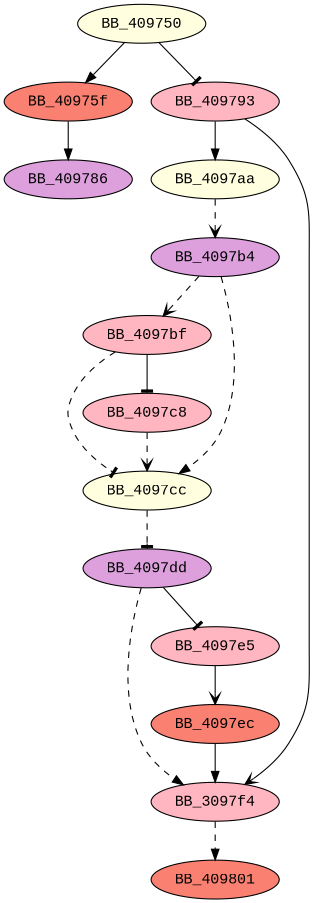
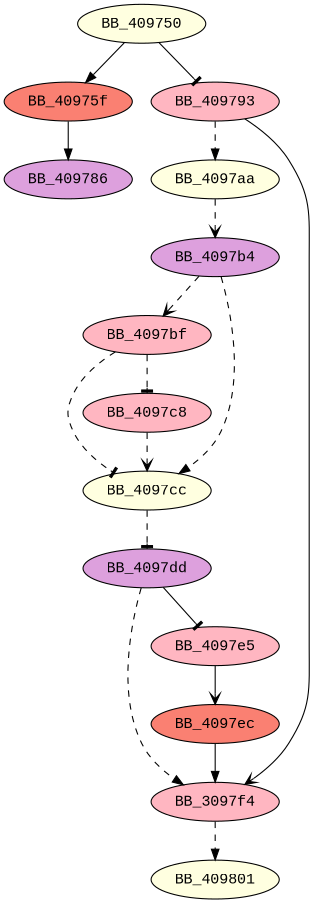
edge "BB_409793" -> "BB_4097aa": style solid -> dashed
edge "BB_4097bf" -> "BB_4097c8": style solid -> dashed
node "BB_409801": fillcolor salmon -> lightyellow
